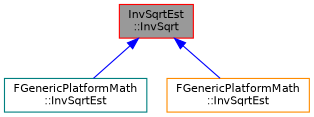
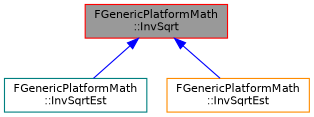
node "InvSqrtEst ::InvSqrt": label "InvSqrtEst ::InvSqrt" -> "FGenericPlatformMath ::InvSqrt"
